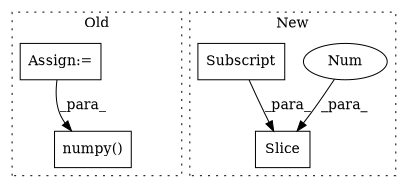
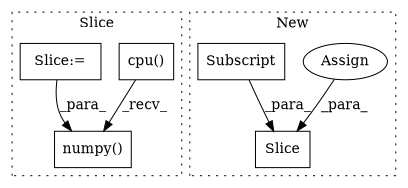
cluster "Old": label "Old" -> "Slice"
node "Assign:=": label "Assign:=" -> "Slice:="
node "cpu()": added
node "Num": label "Num" -> "Assign"
